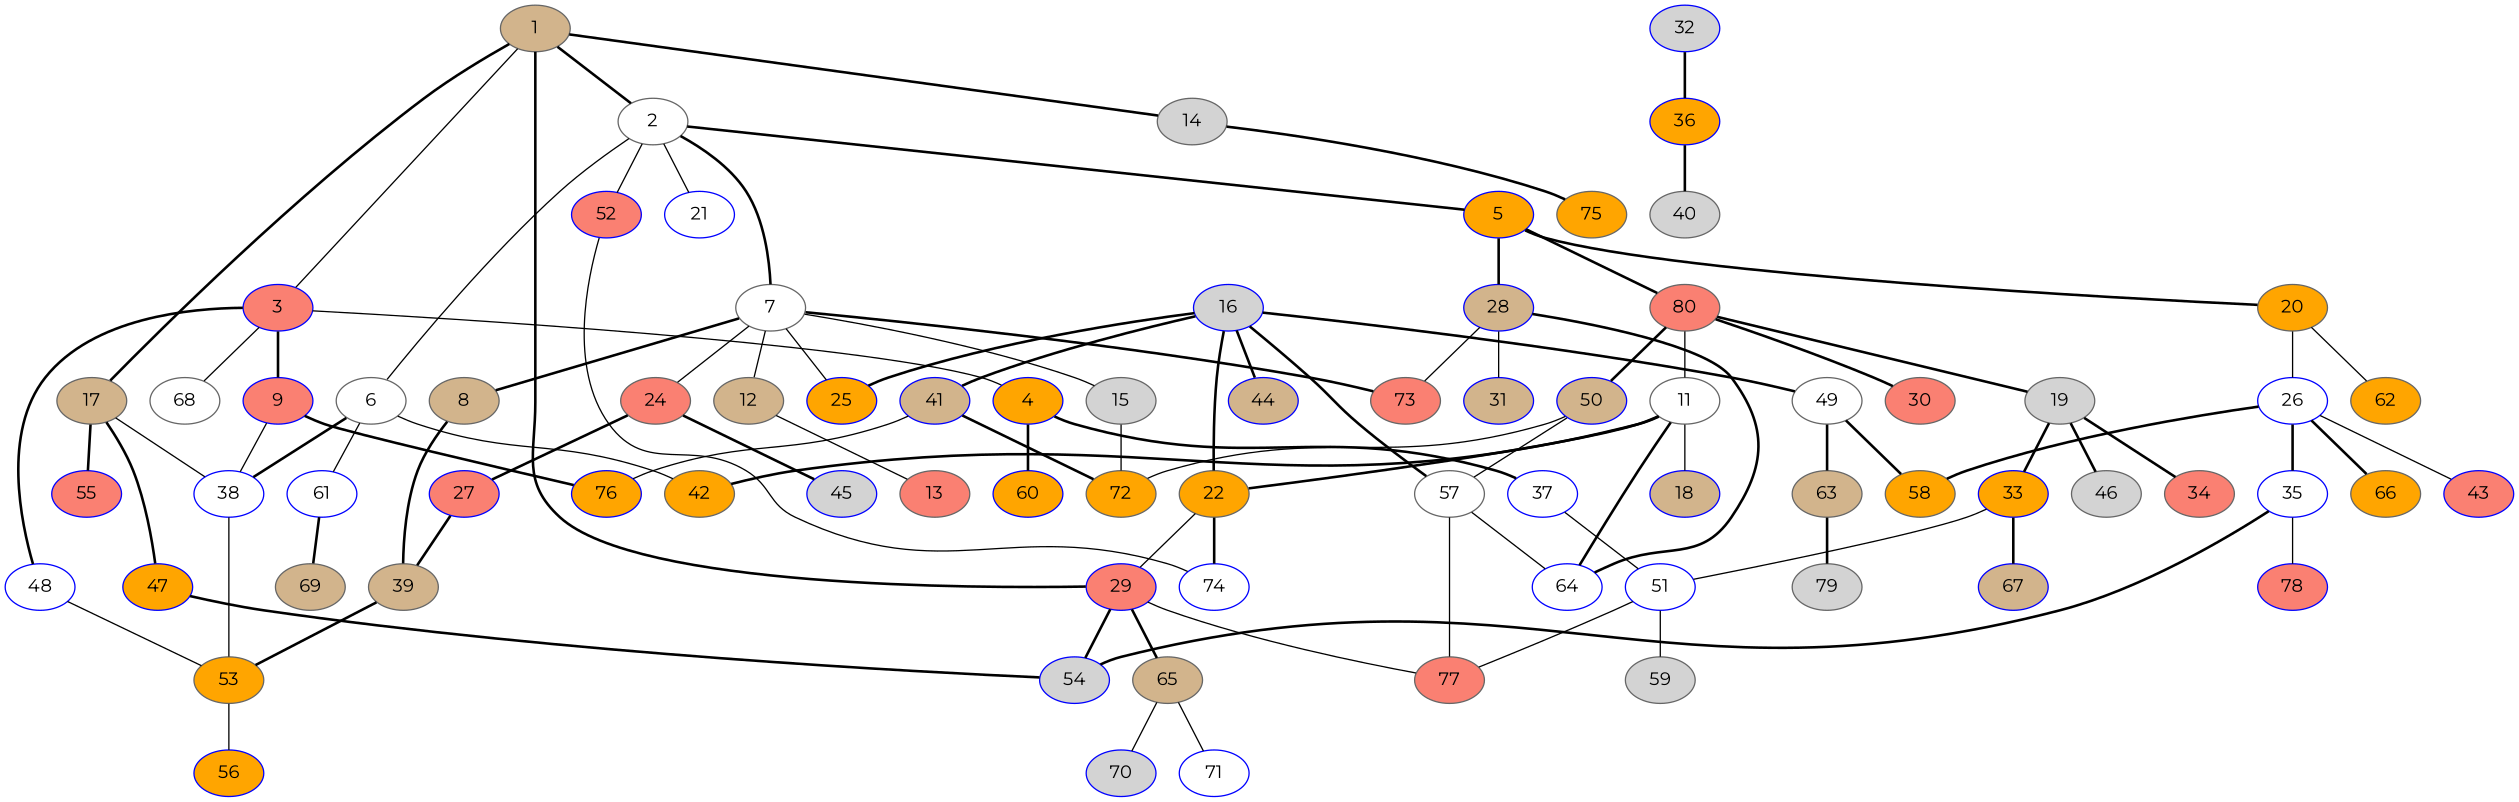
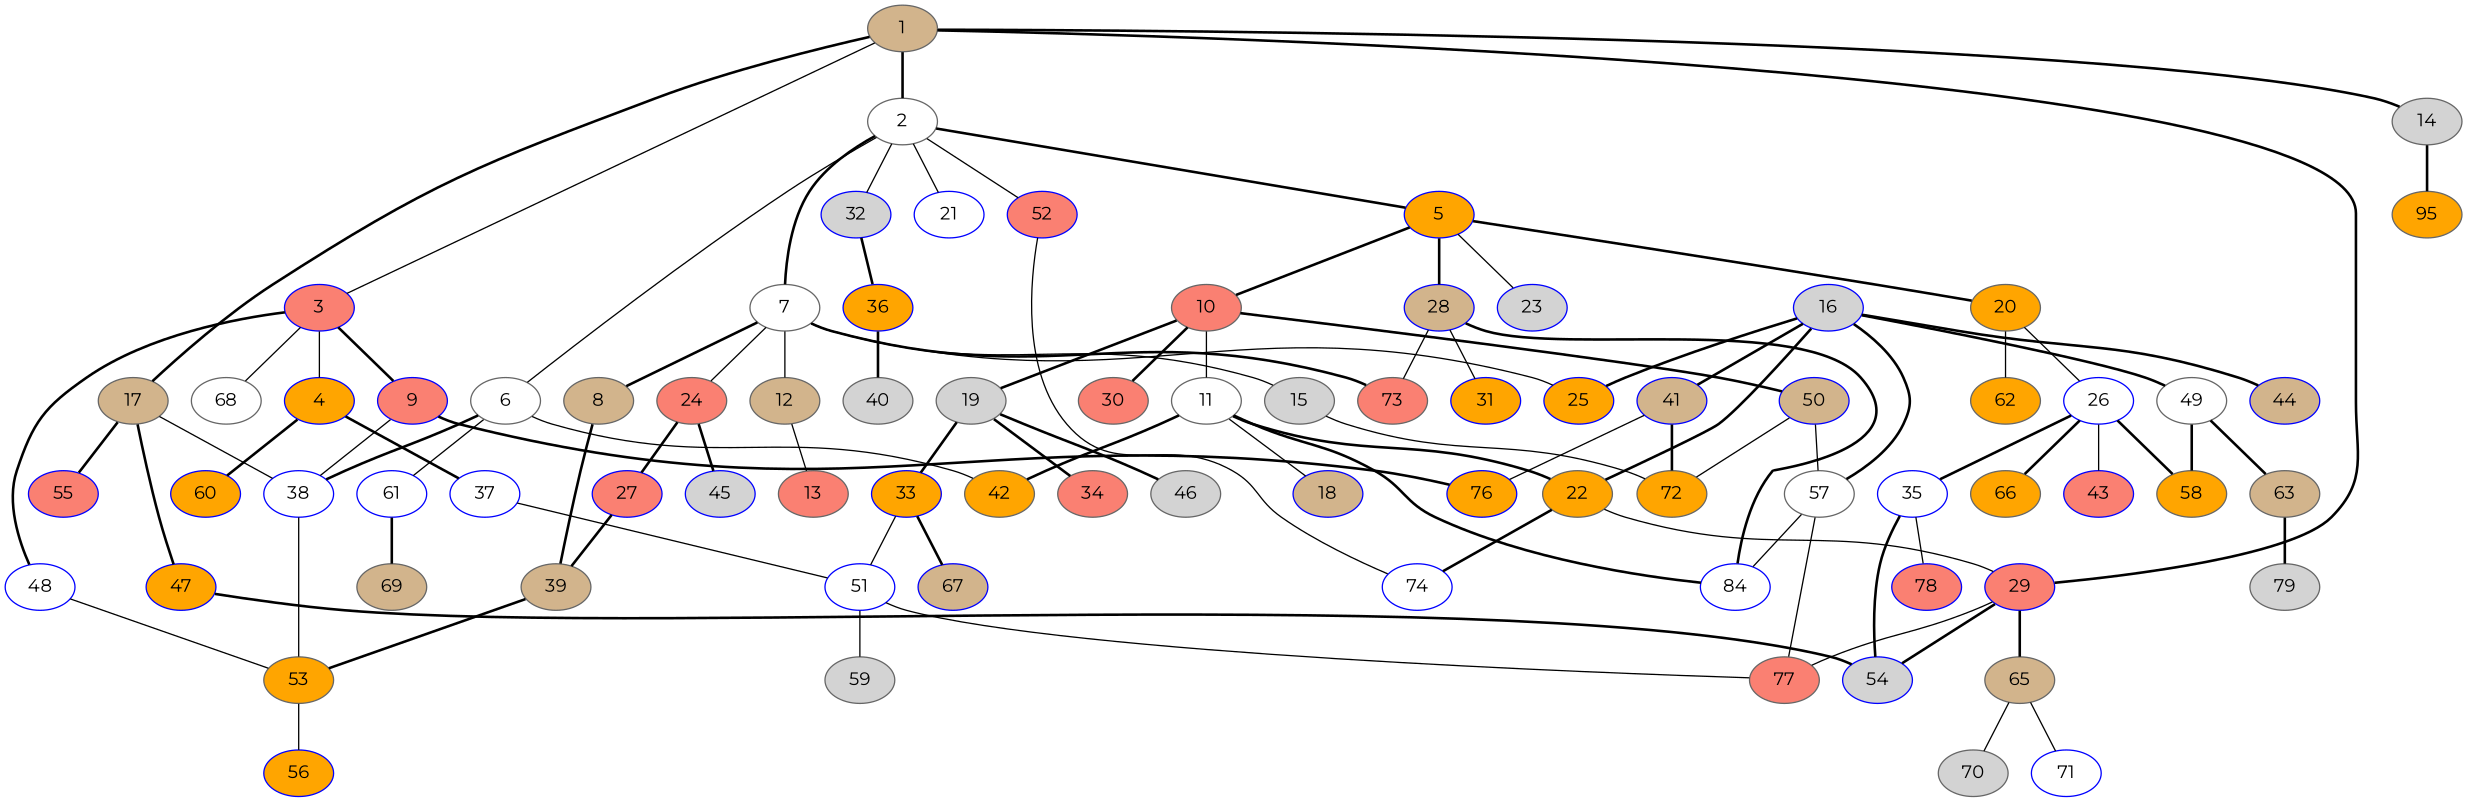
edge "2" -- "32": added
node "75": label "75" -> "95"
node "23": added
node "80": label "80" -> "10"
node "31": fillcolor tan -> orange
node "64": label "64" -> "84"
node "70": color blue -> gray40
